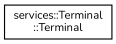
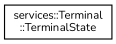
node "services::Terminal ::Terminal": label "services::Terminal ::Terminal" -> "services::Terminal ::TerminalState"
